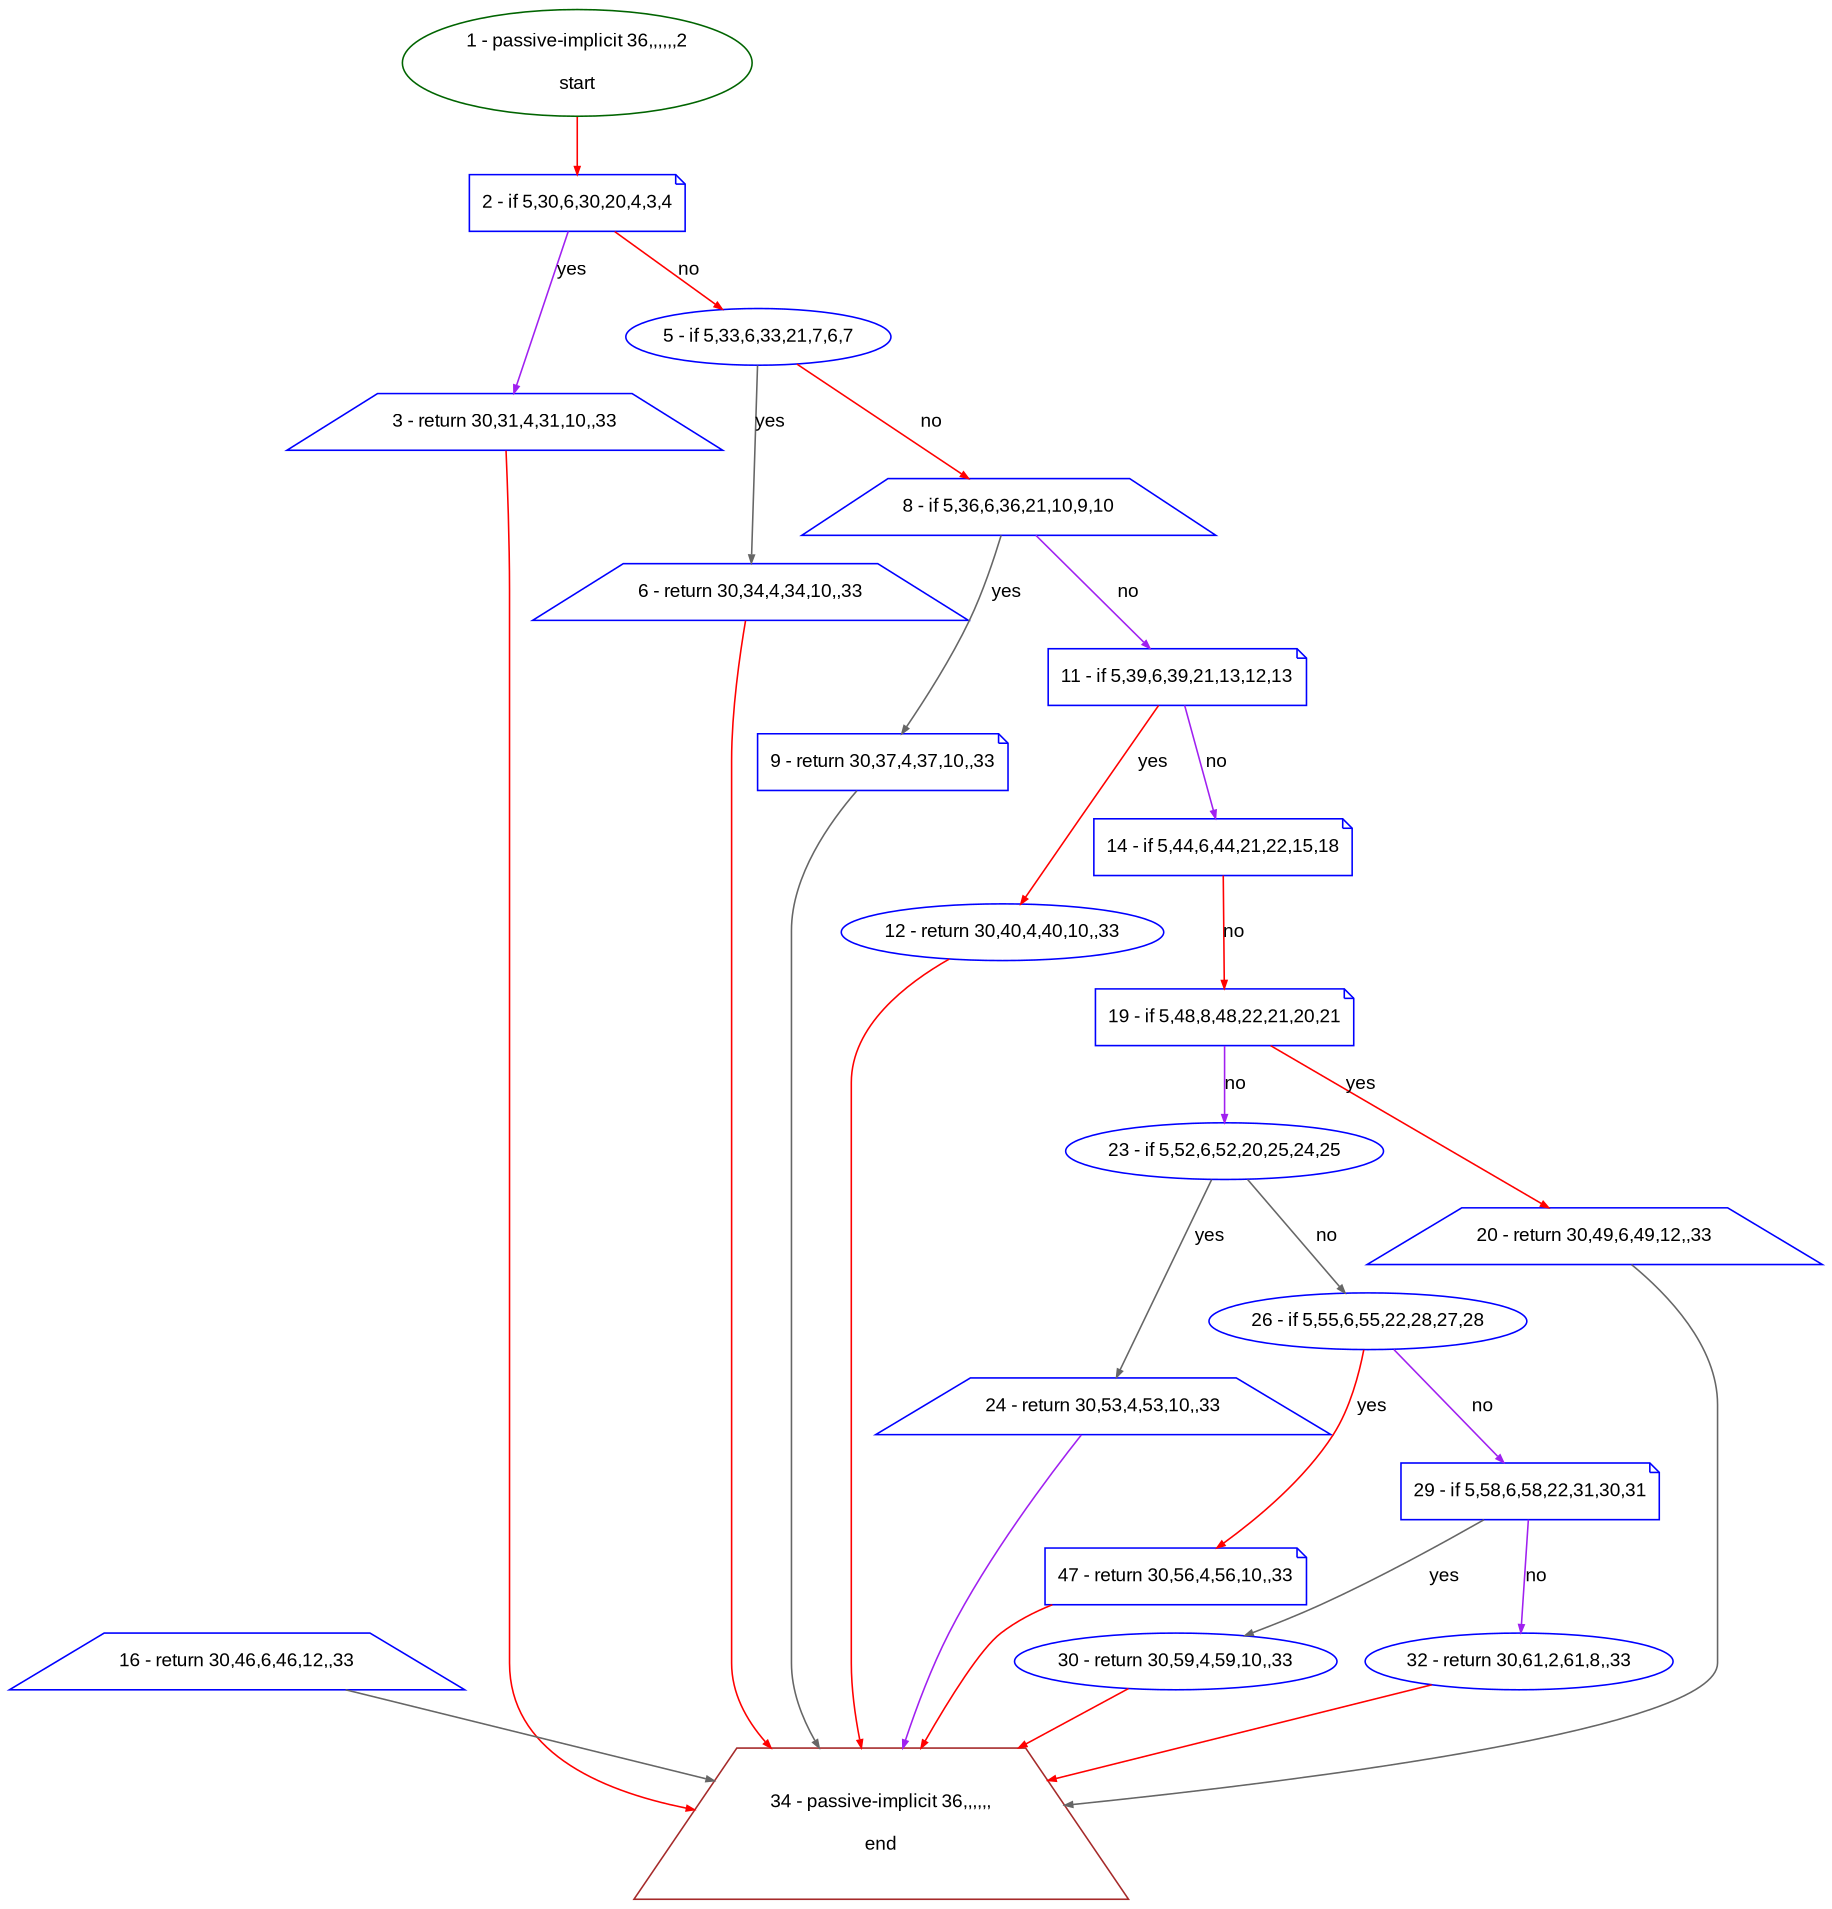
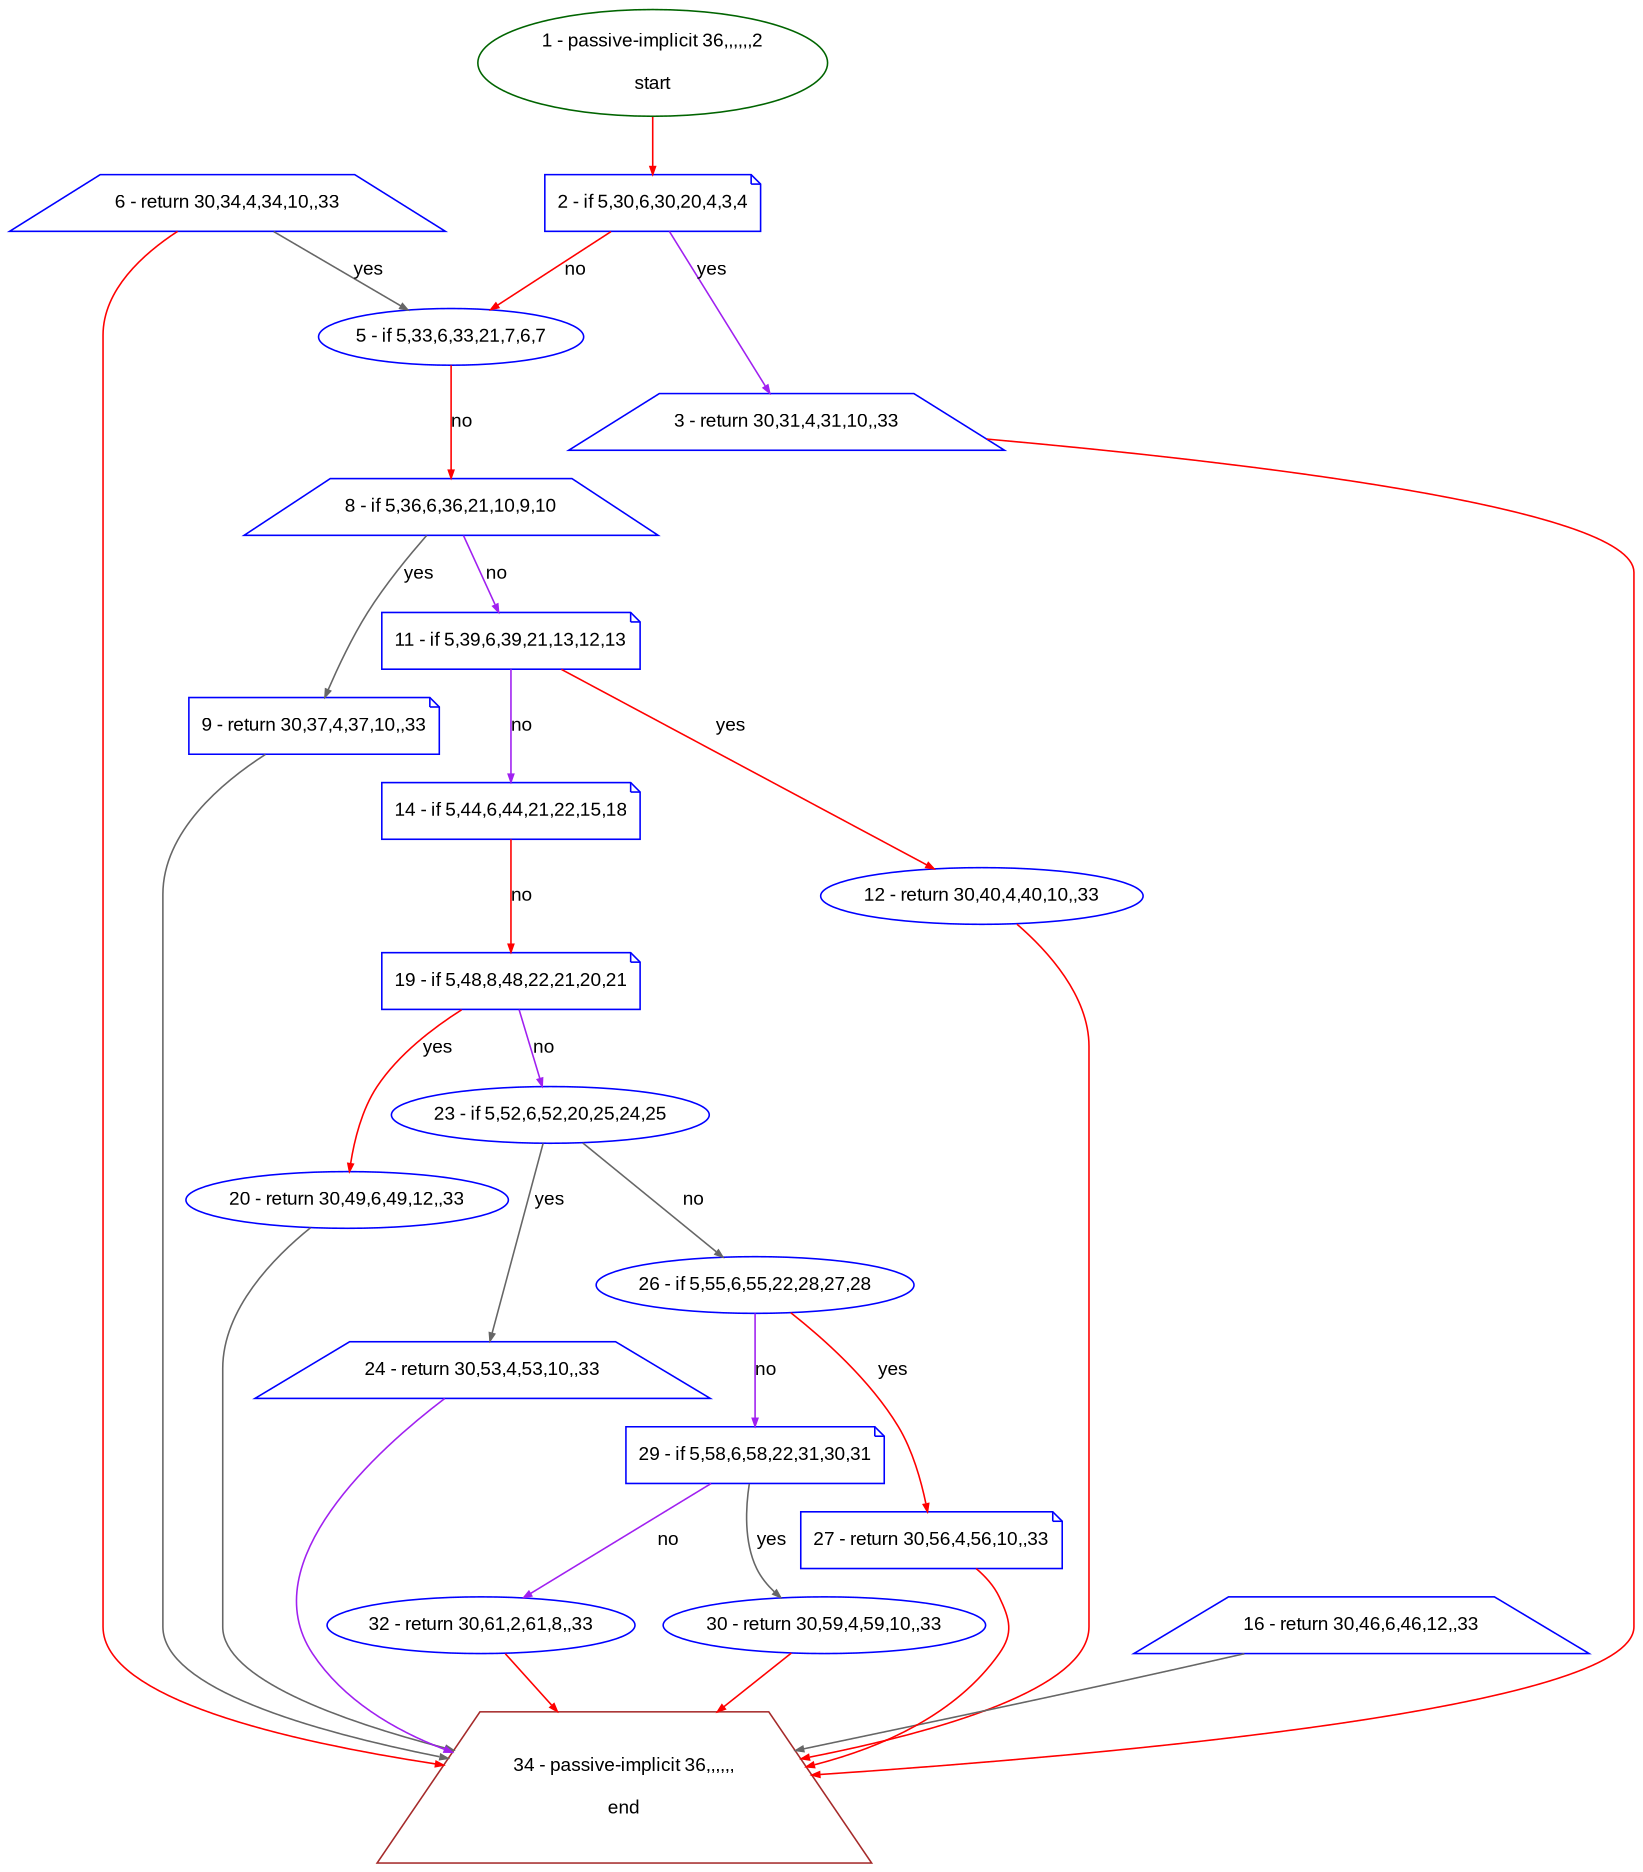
edge "5 - if 5,33,6,33,21,7,6,7" -> "6 - return 30,34,4,34,10,,33": reversed
node "20 - return 30,49,6,49,12,,33": shape trapezium -> ellipse
node "47 - return 30,56,4,56,10,,33": label "47 - return 30,56,4,56,10,,33" -> "27 - return 30,56,4,56,10,,33"
